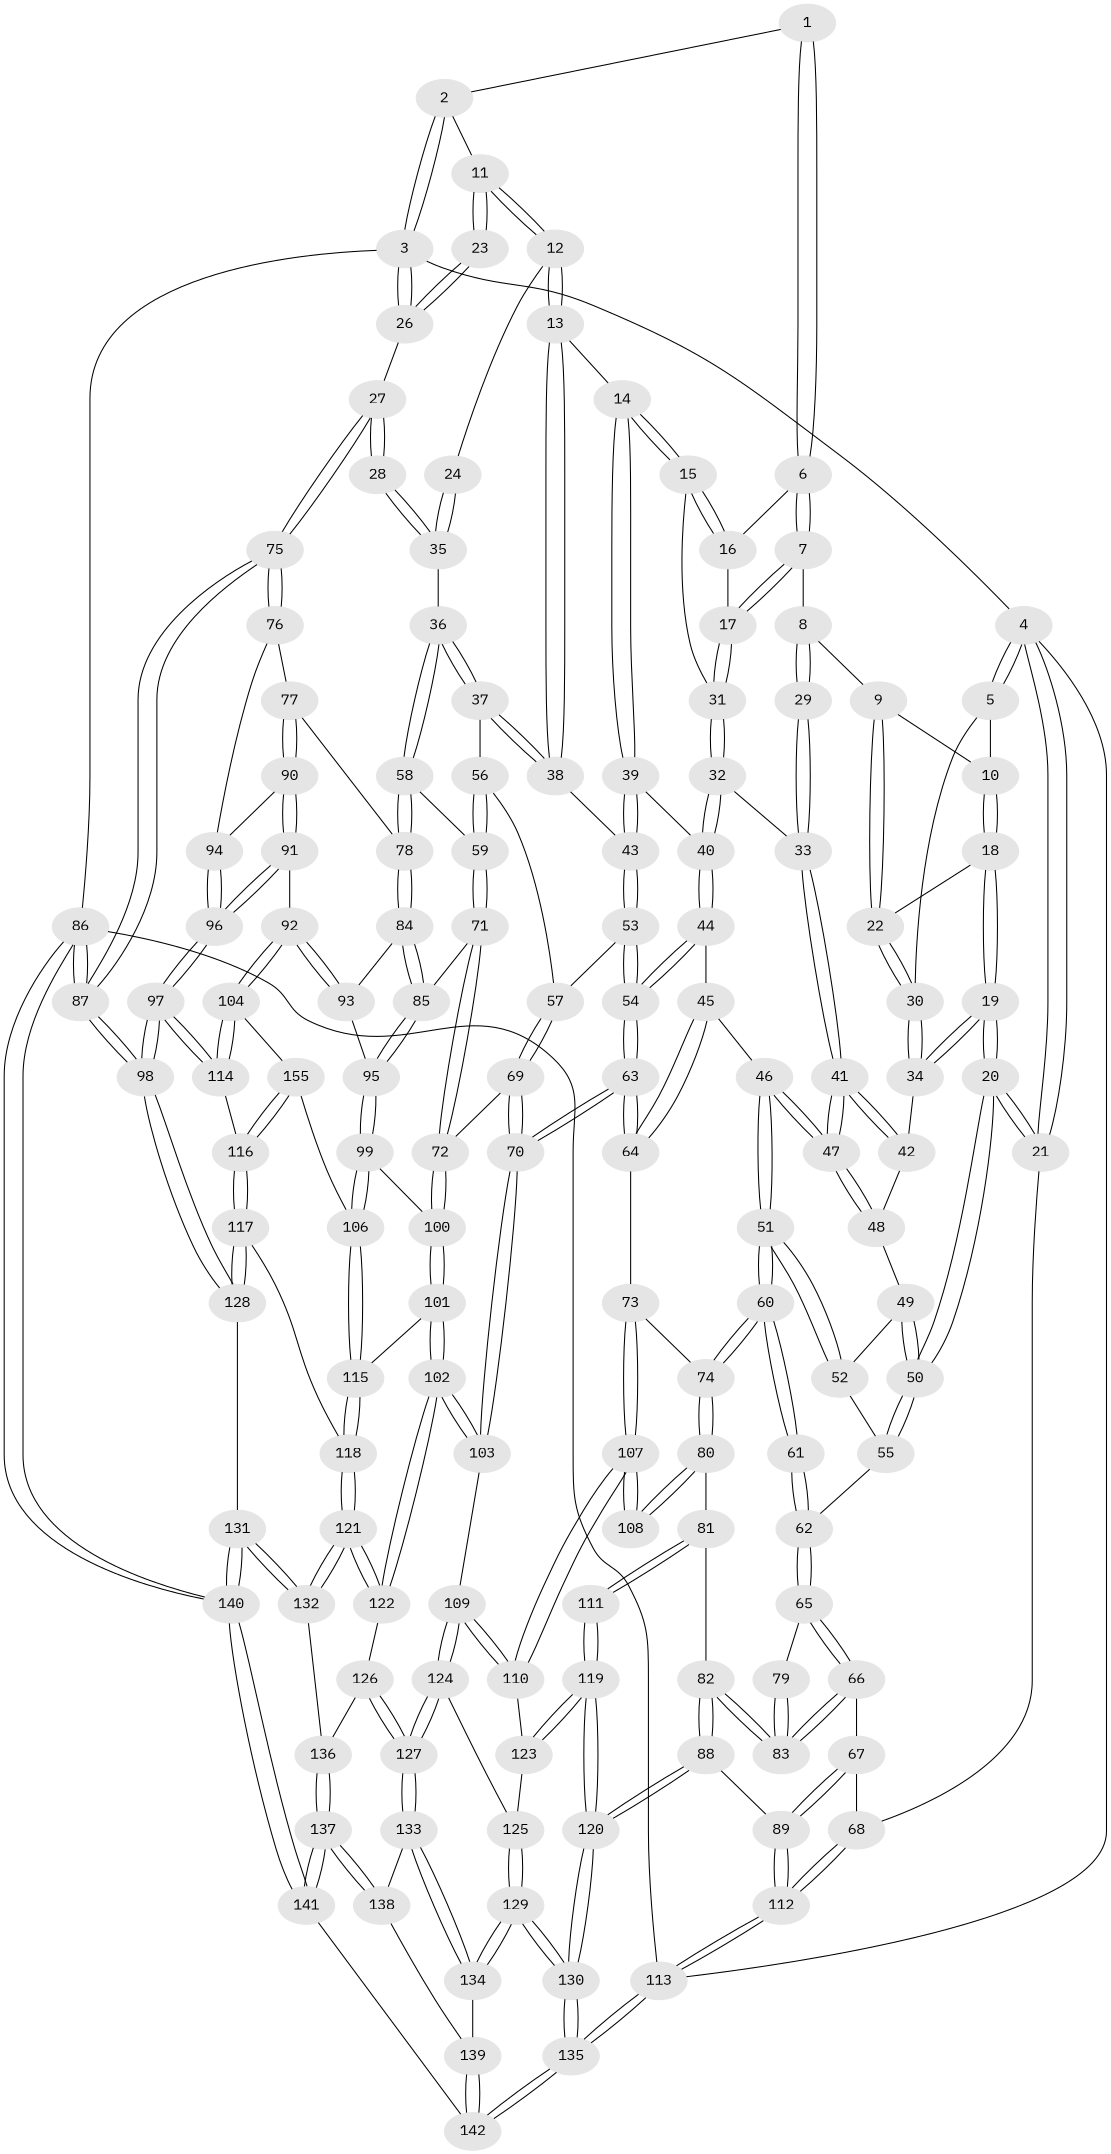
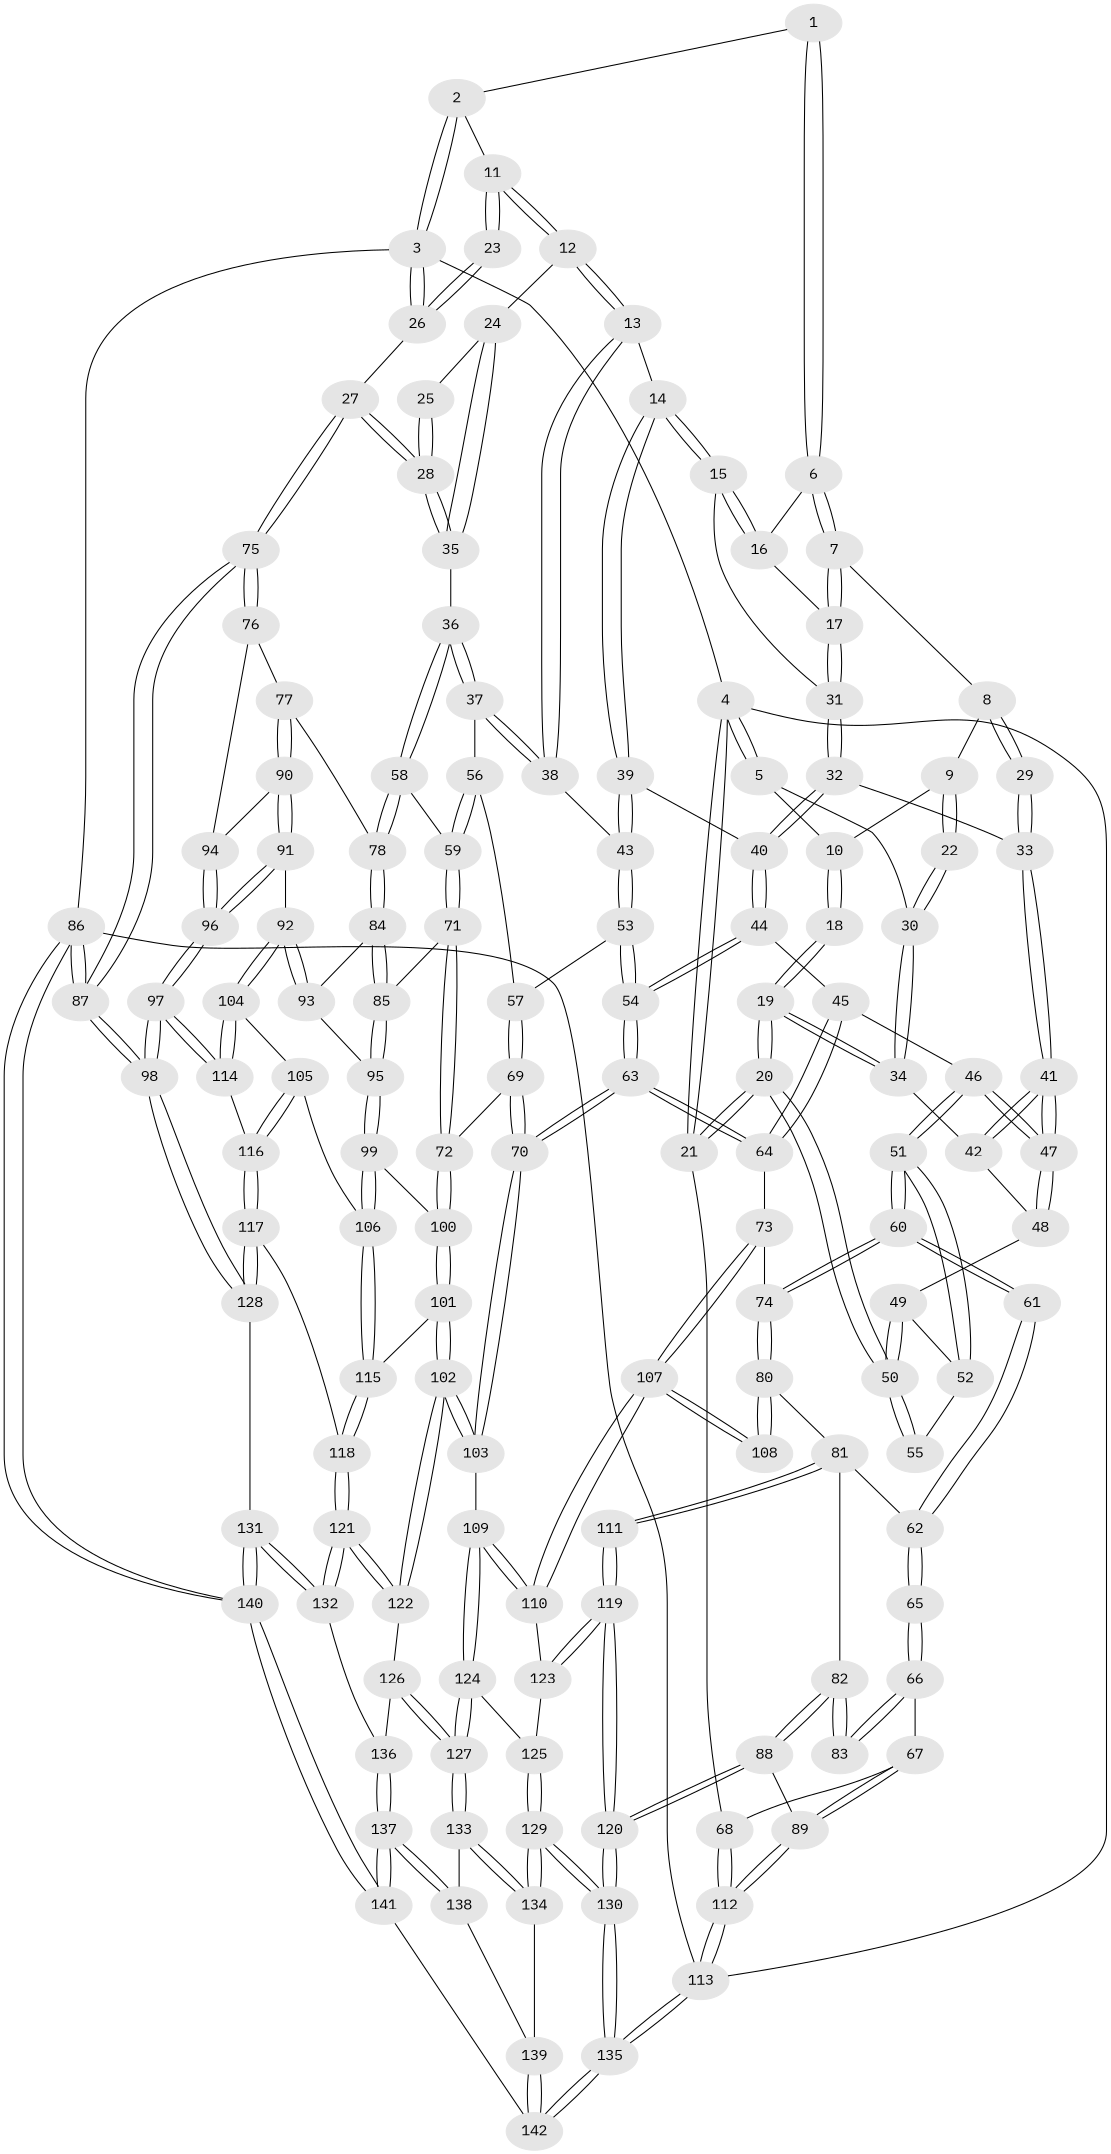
node "25": added
edge "18" -- "22": removed
node "155": label "155" -> "105"
edge "55" -- "62": now "81" -- "62"
node "79": removed
